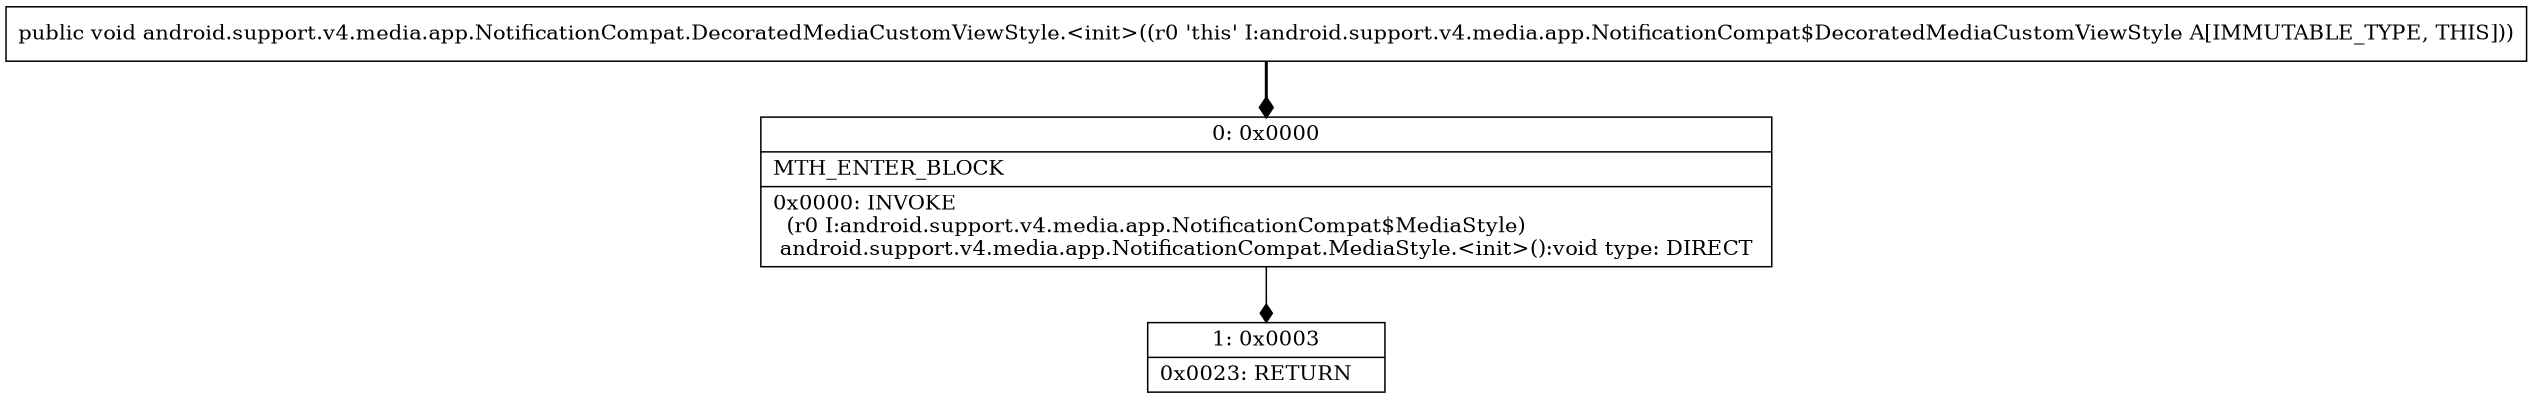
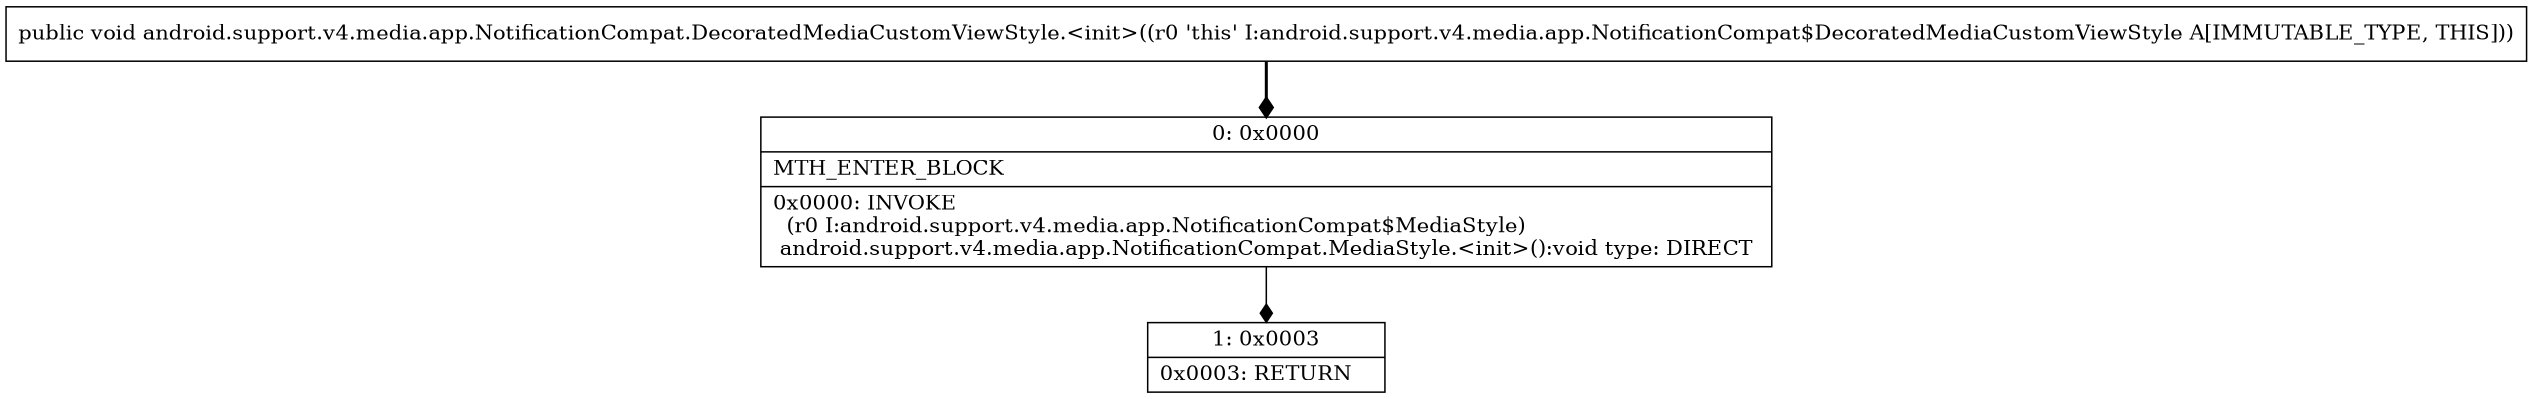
node "1: 0x0003": text "0x0023: RETURN" -> "0x0003: RETURN"
